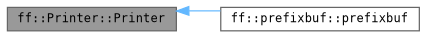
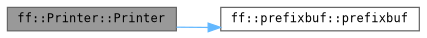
edge "ff::prefixbuf::prefixbuf" -> "ff::Printer::Printer": reversed
